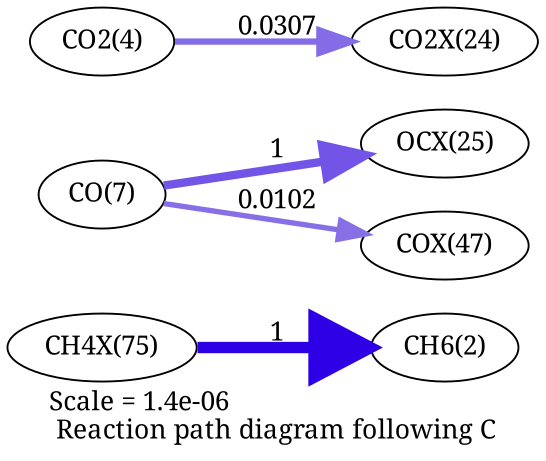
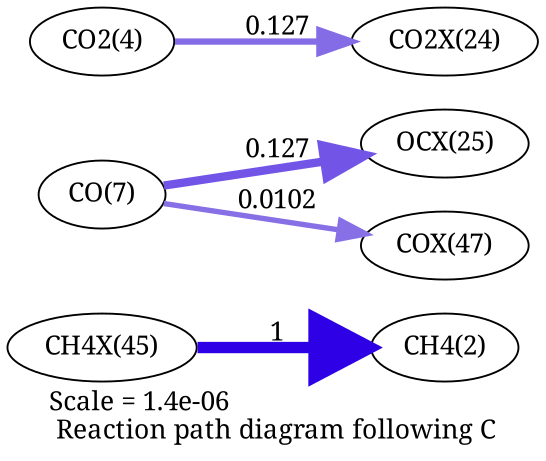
edge "CO2(4)" -> "CO2X(24)": label " 0.0307" -> " 0.127"
edge "CO(7)" -> "OCX(25)": label " 1" -> " 0.127"
node "CH4X(75)": label "CH4X(75)" -> "CH4X(45)"
node "CH6(2)": label "CH6(2)" -> "CH4(2)"
